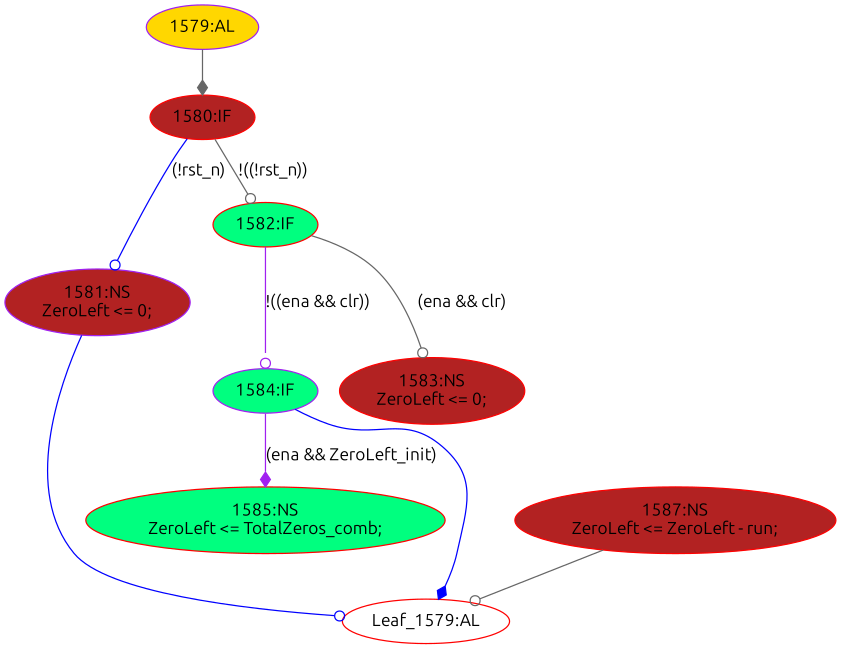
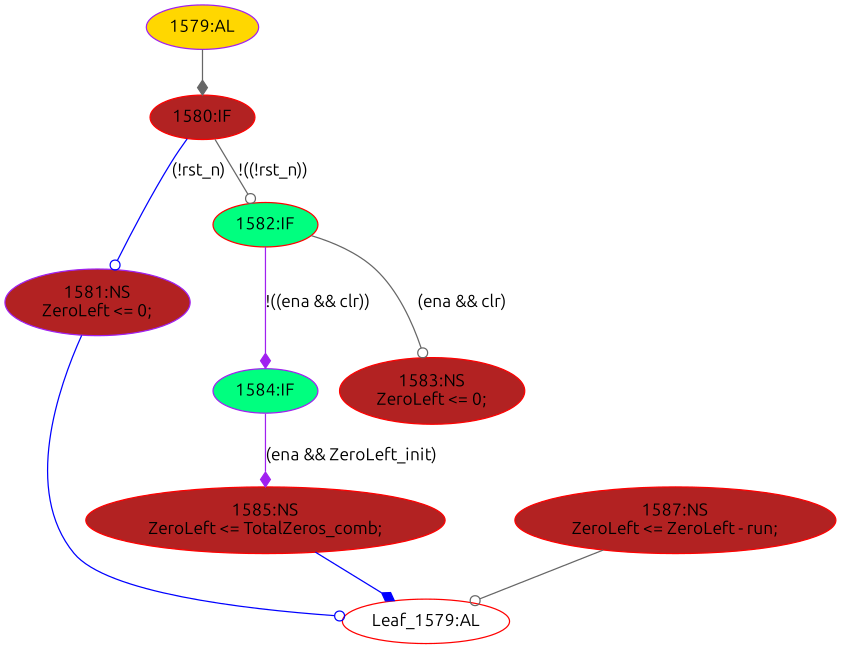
edge "1582:IF" -> "1584:IF": arrowhead odot -> diamond
edge "1584:IF" -> "Leaf_1579:AL": now "1585:NS ZeroLeft <= TotalZeros_comb;" -> "Leaf_1579:AL"
node "1585:NS ZeroLeft <= TotalZeros_comb;": fillcolor springgreen -> firebrick
